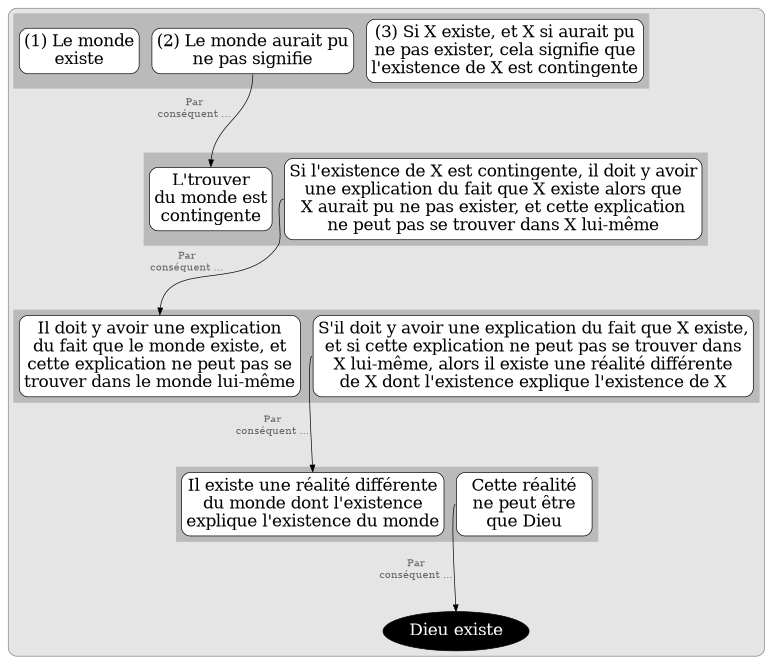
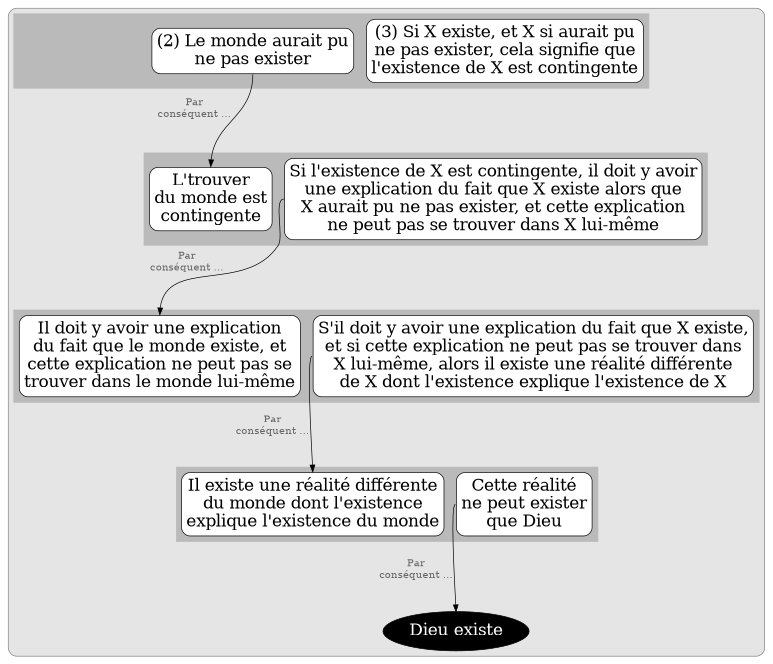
node "(1) Le monde existe": removed
node "(2) Le monde aurait pu ne pas signifie": label "(2) Le monde aurait pu ne pas signifie" -> "(2) Le monde aurait pu ne pas exister"
node "Cette réalité ne peut être que Dieu": label "Cette réalité ne peut être que Dieu" -> "Cette réalité ne peut exister que Dieu"
